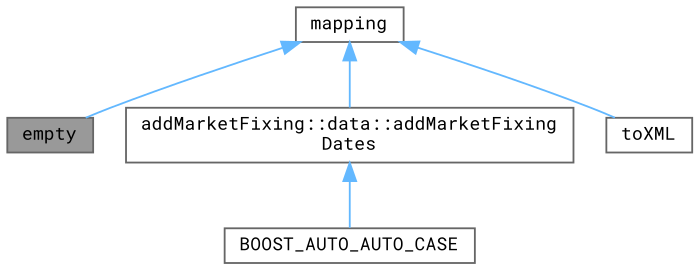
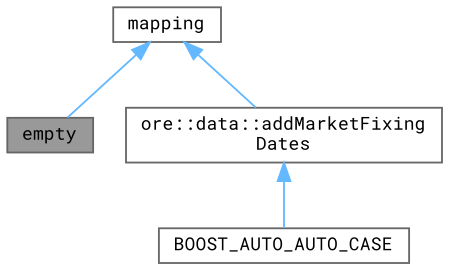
node "addMarketFixing::data::addMarketFixing Dates": label "addMarketFixing::data::addMarketFixing Dates" -> "ore::data::addMarketFixing Dates"
node "toXML": removed
